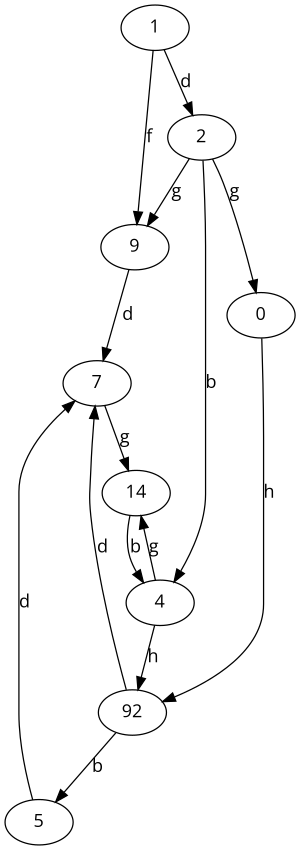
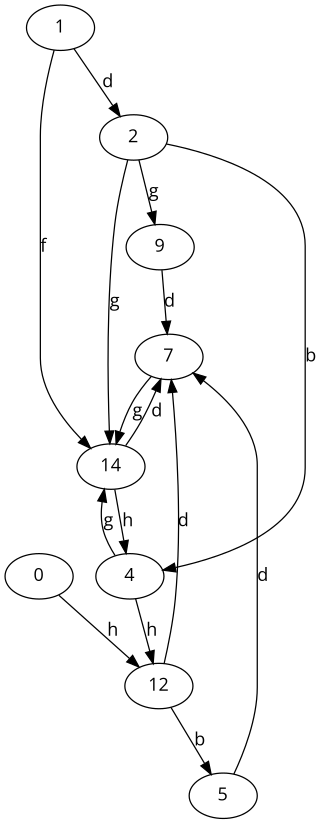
edge "1" -> "9": now "1" -> "14"
edge "2" -> "0": now "2" -> "14"
edge "14" -> "7": added, label "d"
edge "14" -> "4": label "b" -> "h"
node "92": label "92" -> "12"
